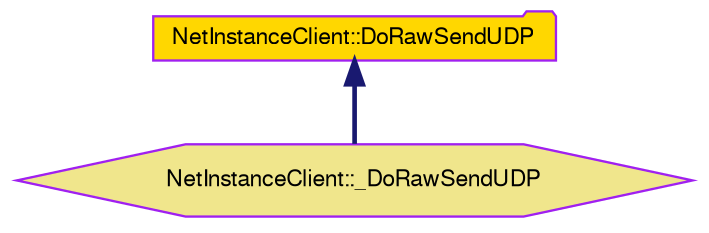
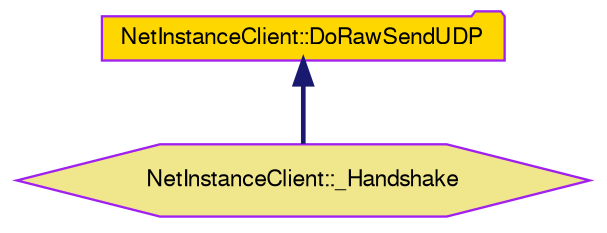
node "NetInstanceClient::_DoRawSendUDP": label "NetInstanceClient::_DoRawSendUDP" -> "NetInstanceClient::_Handshake"
